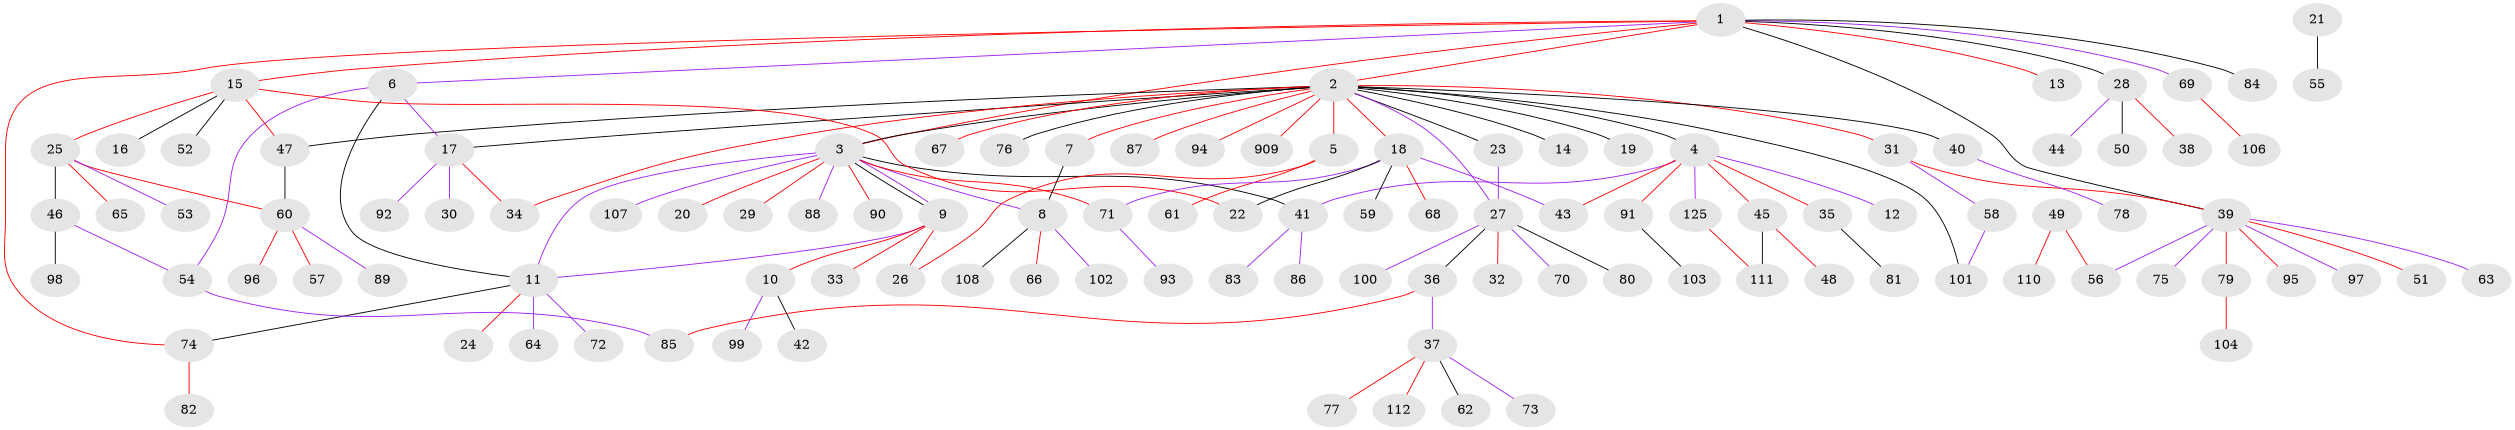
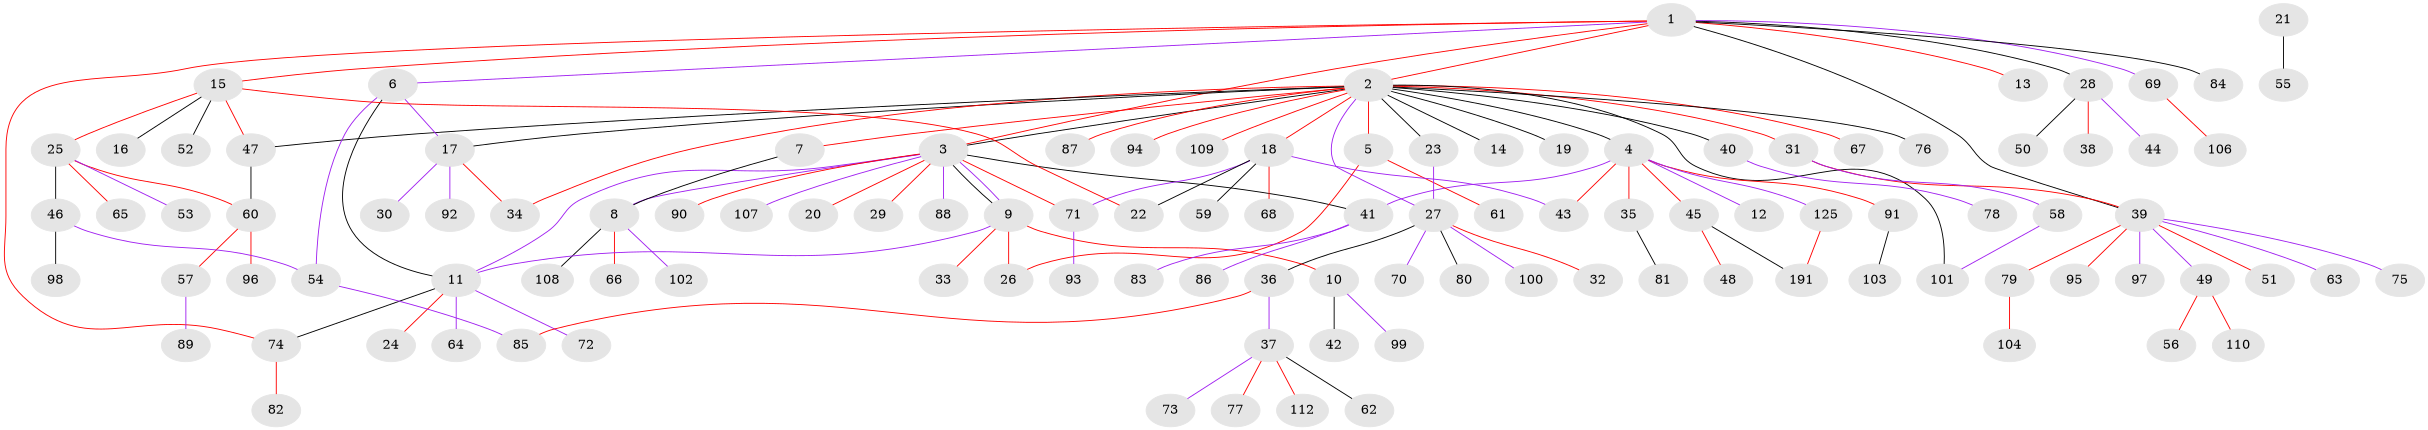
node "909": label "909" -> "109"
edge "60" -- "89": now "57" -- "89"
edge "39" -- "56": now "39" -- "49"
node "111": label "111" -> "191"
